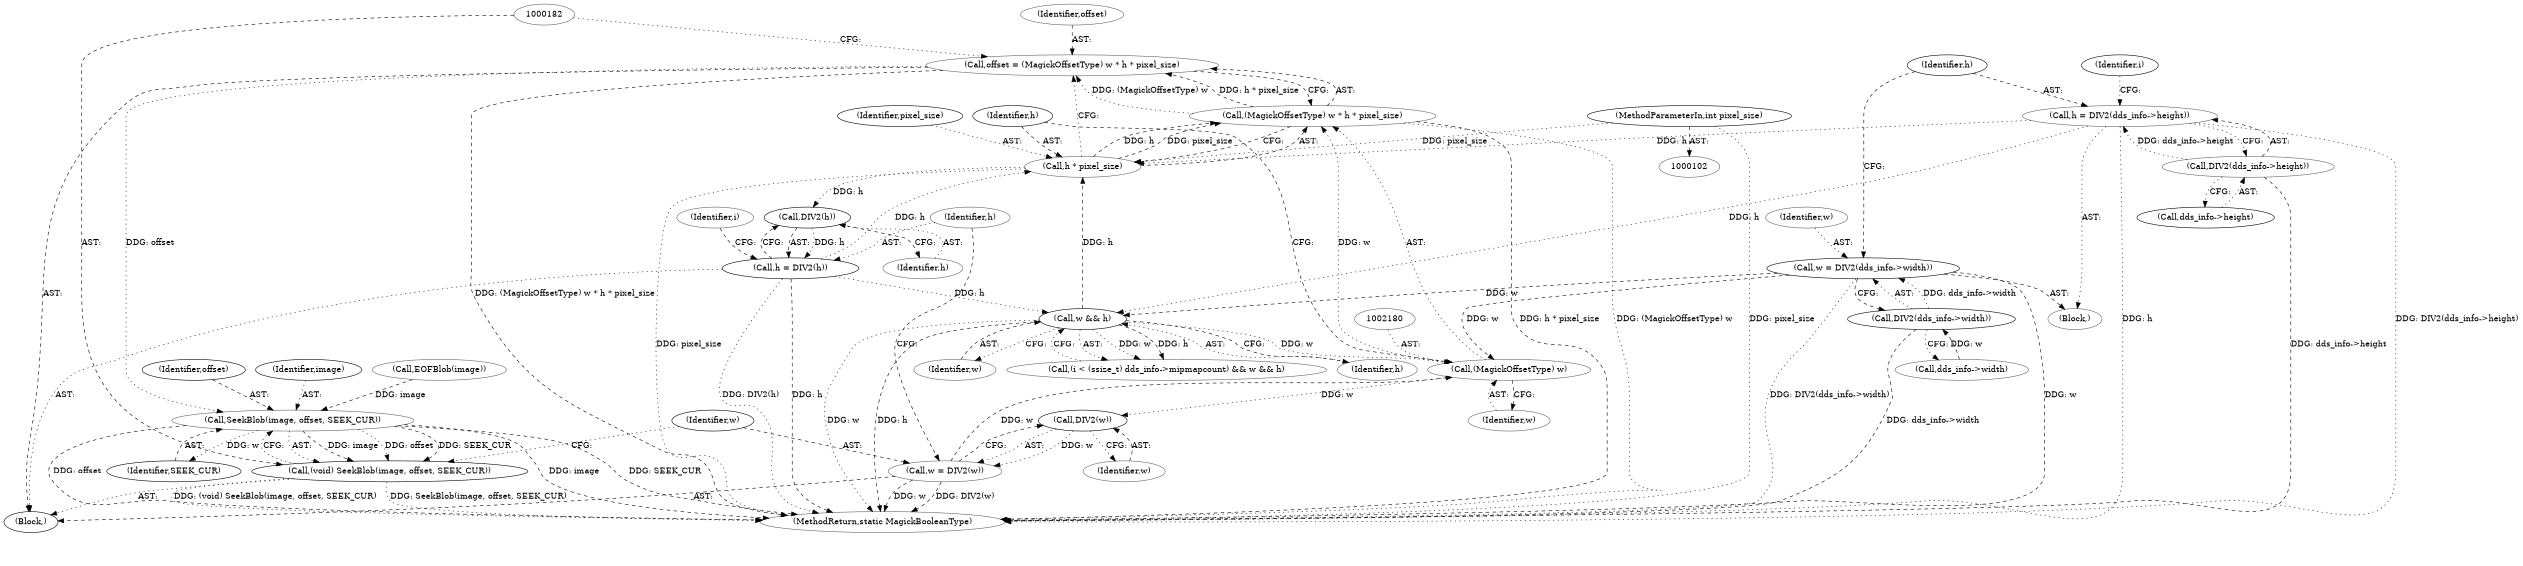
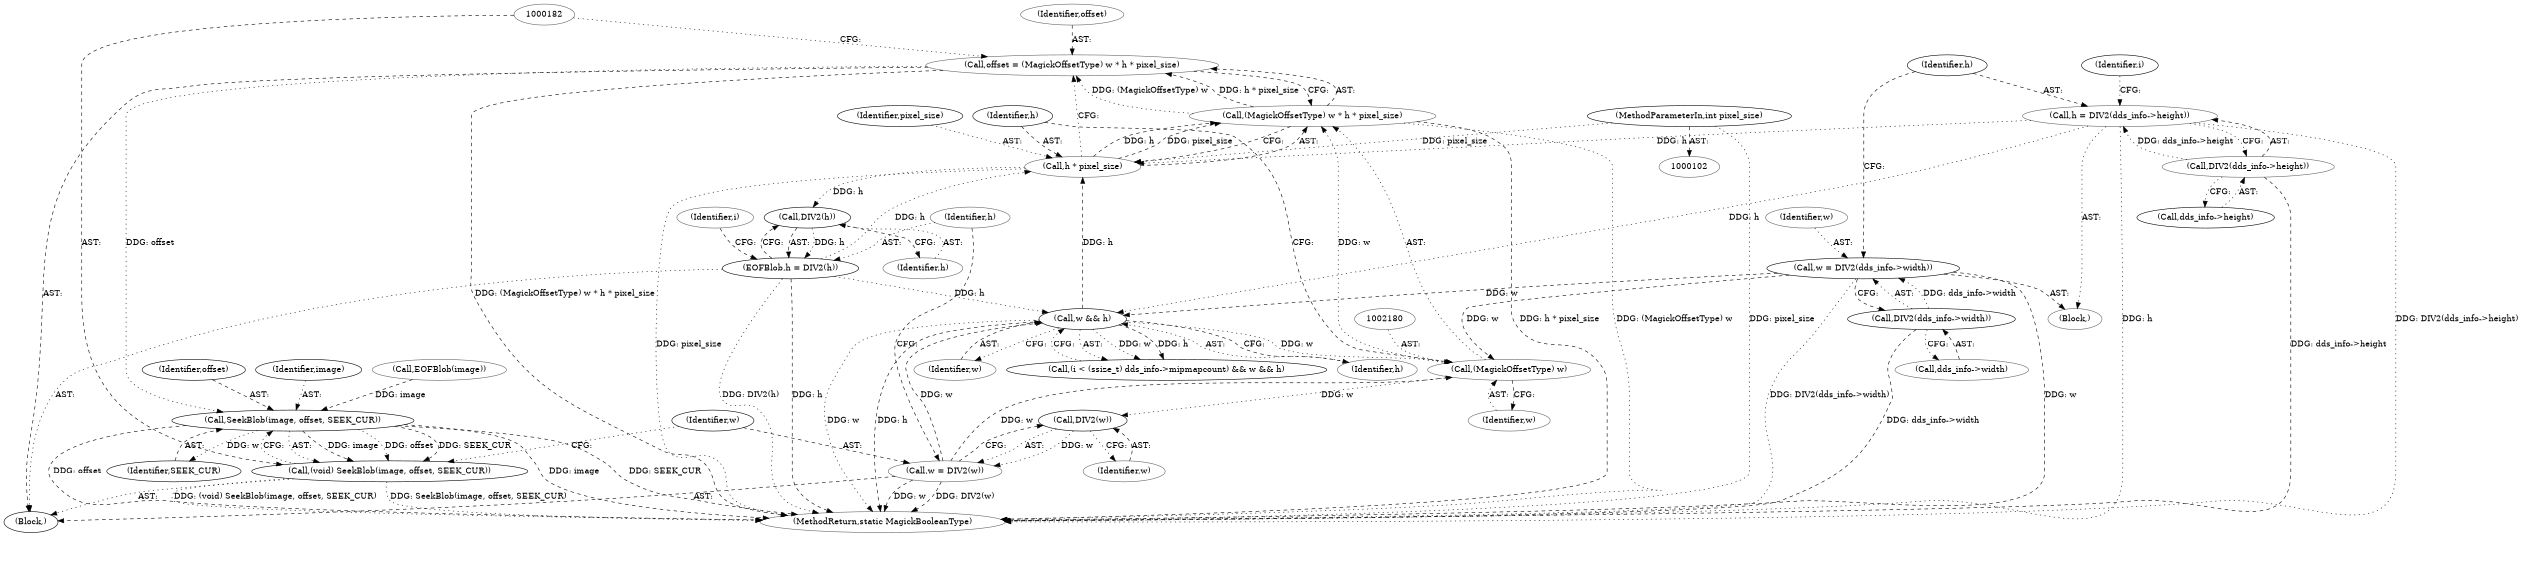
node "(Call,h = DIV2(h))": label "(Call,h = DIV2(h))" -> "(EOFBlob,h = DIV2(h))"
edge "(Call,dds_info->width)" -> "(Call,DIV2(dds_info->width))": label "DDG: w" -> "AST: "
edge "(Call,w = DIV2(w))" -> "(Call,w && h)": added, label "DDG: w"
node "(Call,(i < (ssize_t) dds_info->mipmapcount) && w && h)": color gray40 -> black
node "(Call,SeekBlob(image, offset, SEEK_CUR))": color gray40 -> black
